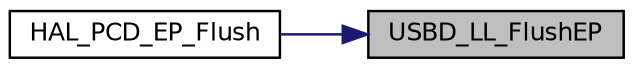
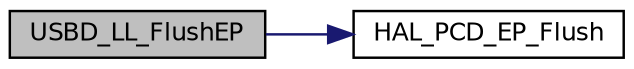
edge "HAL_PCD_EP_Flush" -> "USBD_LL_FlushEP": reversed
